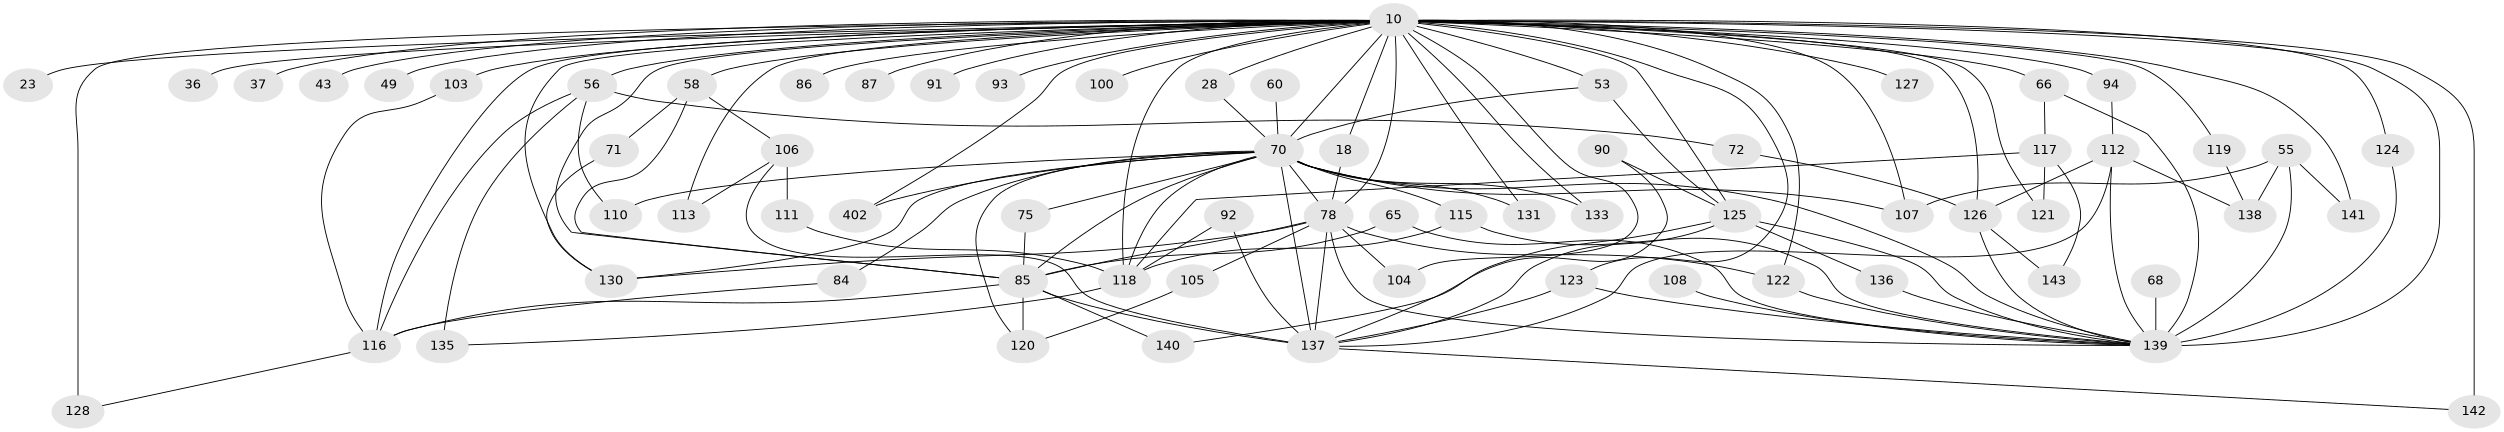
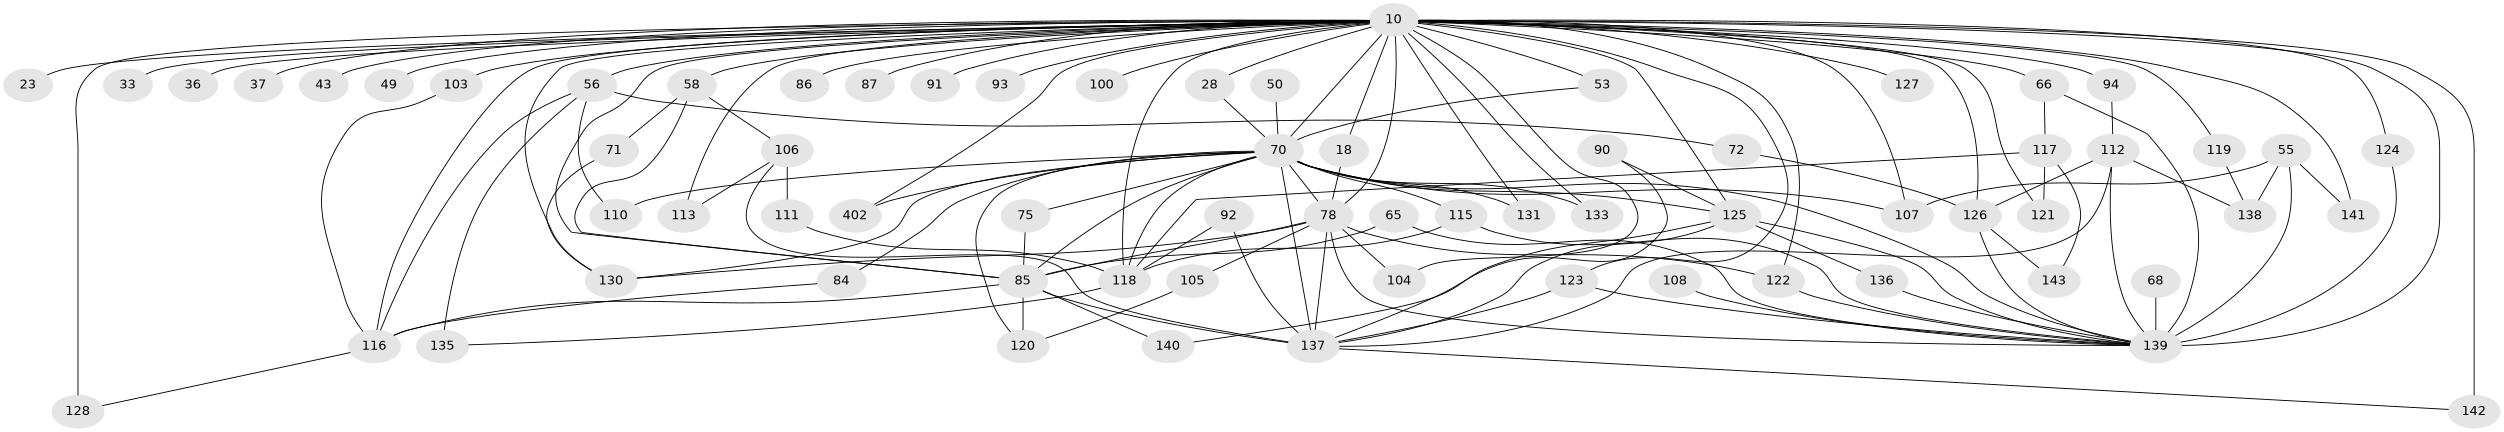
node "33": added
node "60": label "60" -> "50"
edge "53" -- "125": now "70" -- "125"
